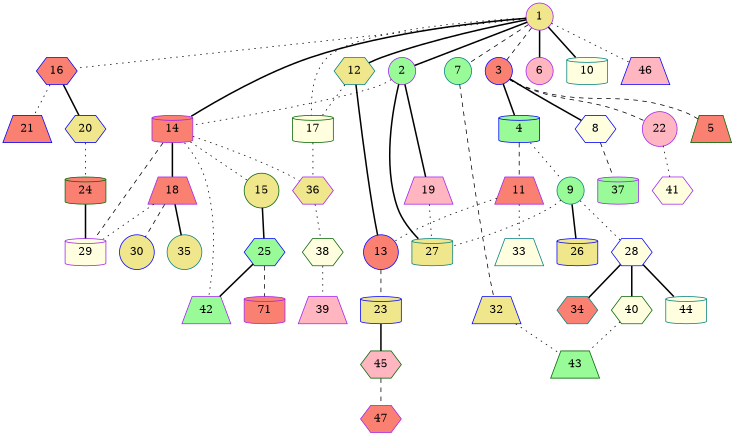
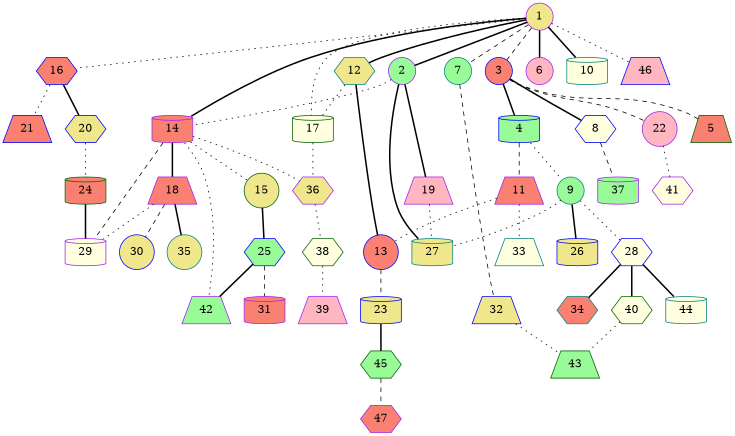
node "71": label "71" -> "31"
node "45": fillcolor lightpink -> palegreen
